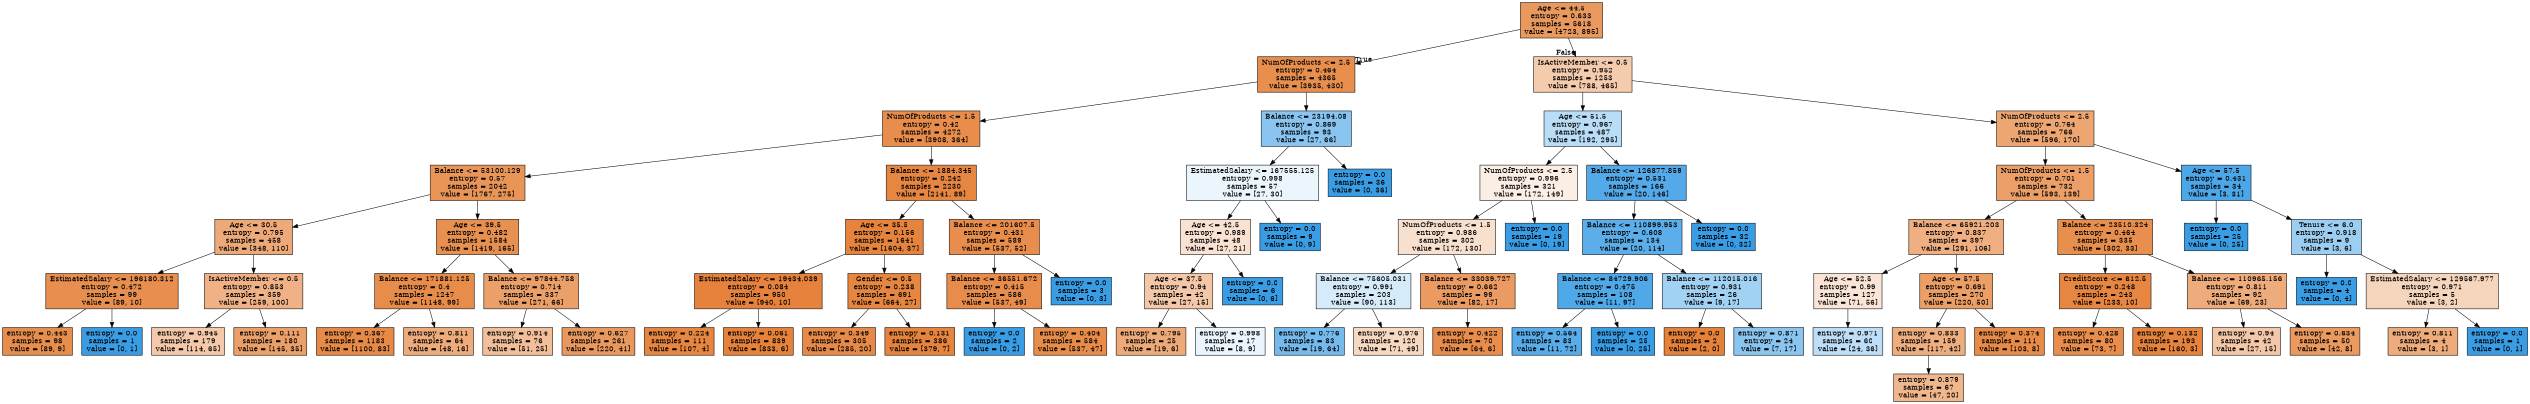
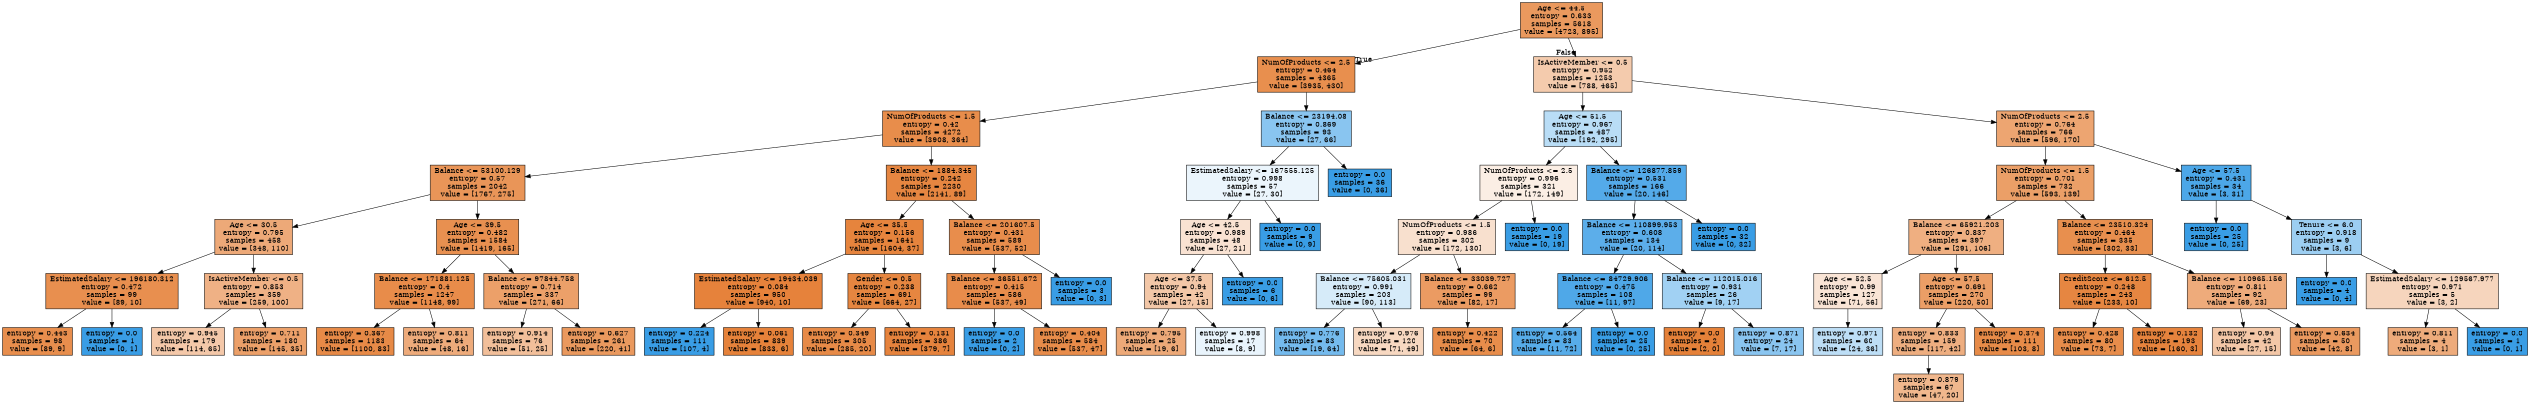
node "entropy = 0.111 samples = 180 value = [145, 35]": label "entropy = 0.111 samples = 180 value = [145, 35]" -> "entropy = 0.711 samples = 180 value = [145, 35]"
node "entropy = 0.224 samples = 111 value = [107, 4]": fillcolor #e58139f5 -> #399de5ff
